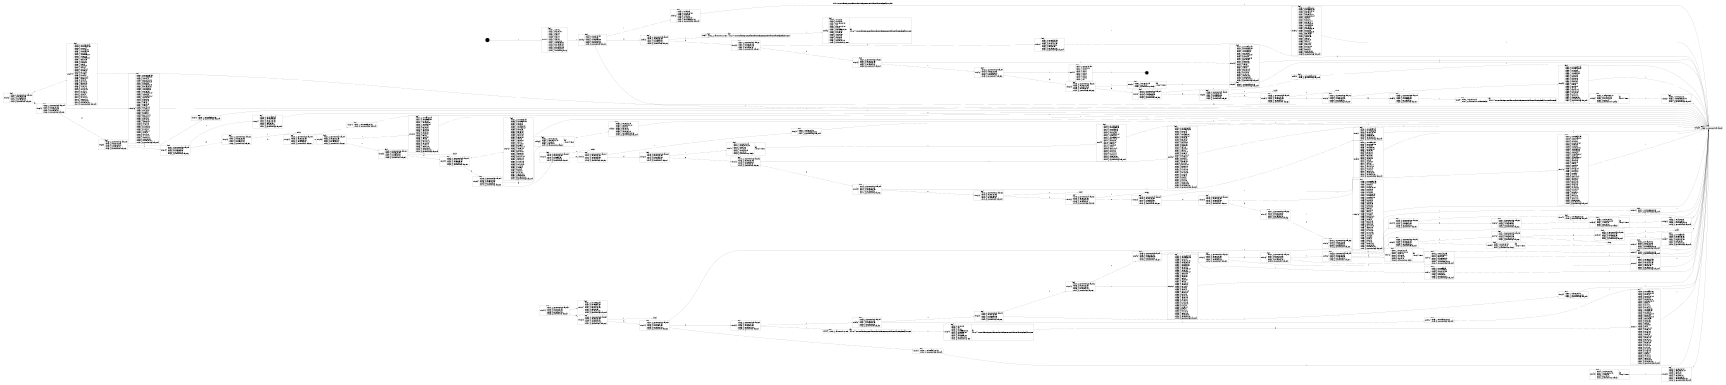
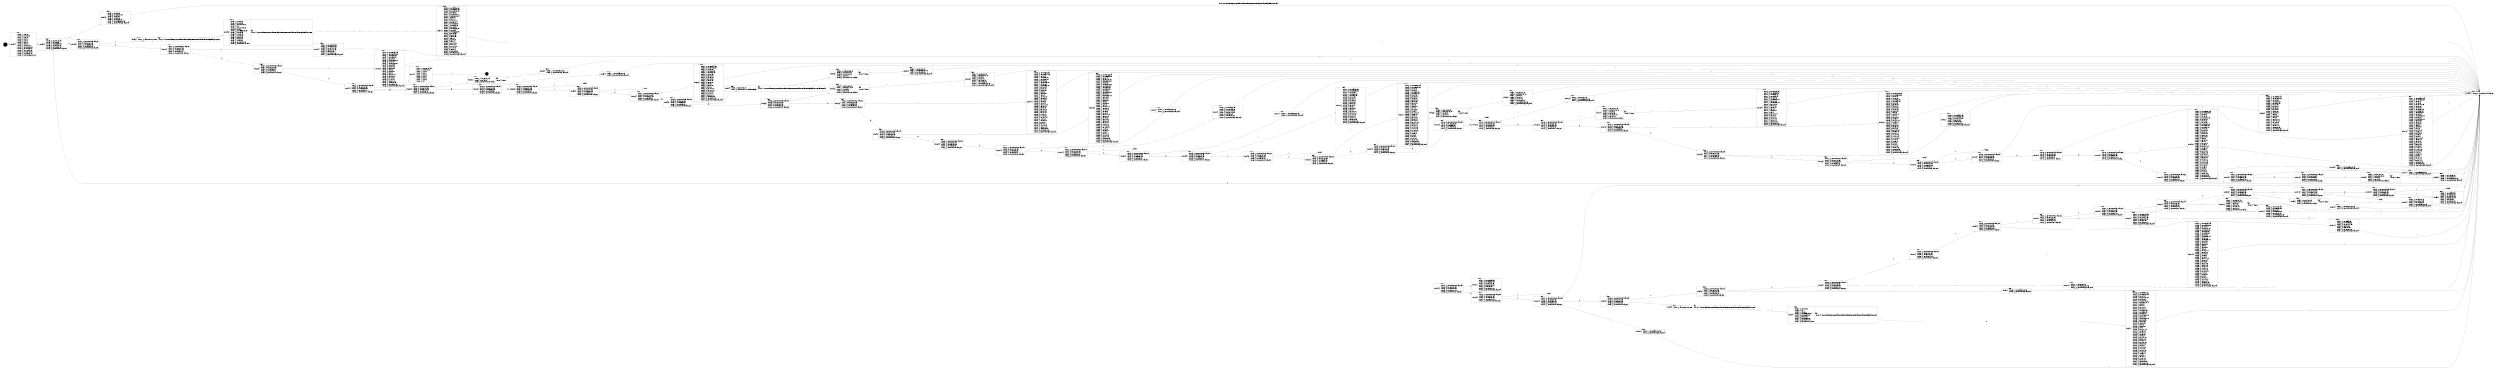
node "0x4015f3 [25]": added
